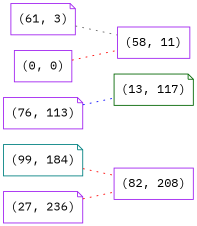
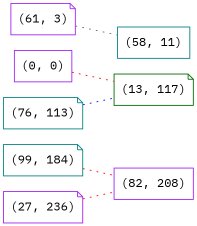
node "(58, 11)": color purple -> teal
edge "(58, 11)" -- "(0, 0)": now "(13, 117)" -- "(0, 0)"
node "(76, 113)": color purple -> teal
